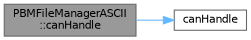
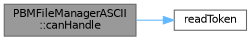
node "canHandle": label "canHandle" -> "readToken"
